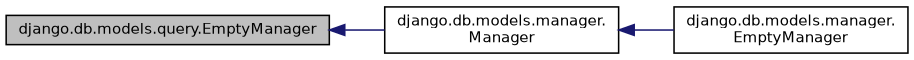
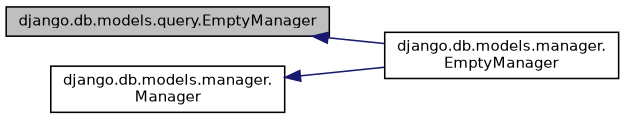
edge "django.db.models.manager. Manager" -> "django.db.models.query.EmptyManager": now "django.db.models.manager. EmptyManager" -> "django.db.models.query.EmptyManager"
